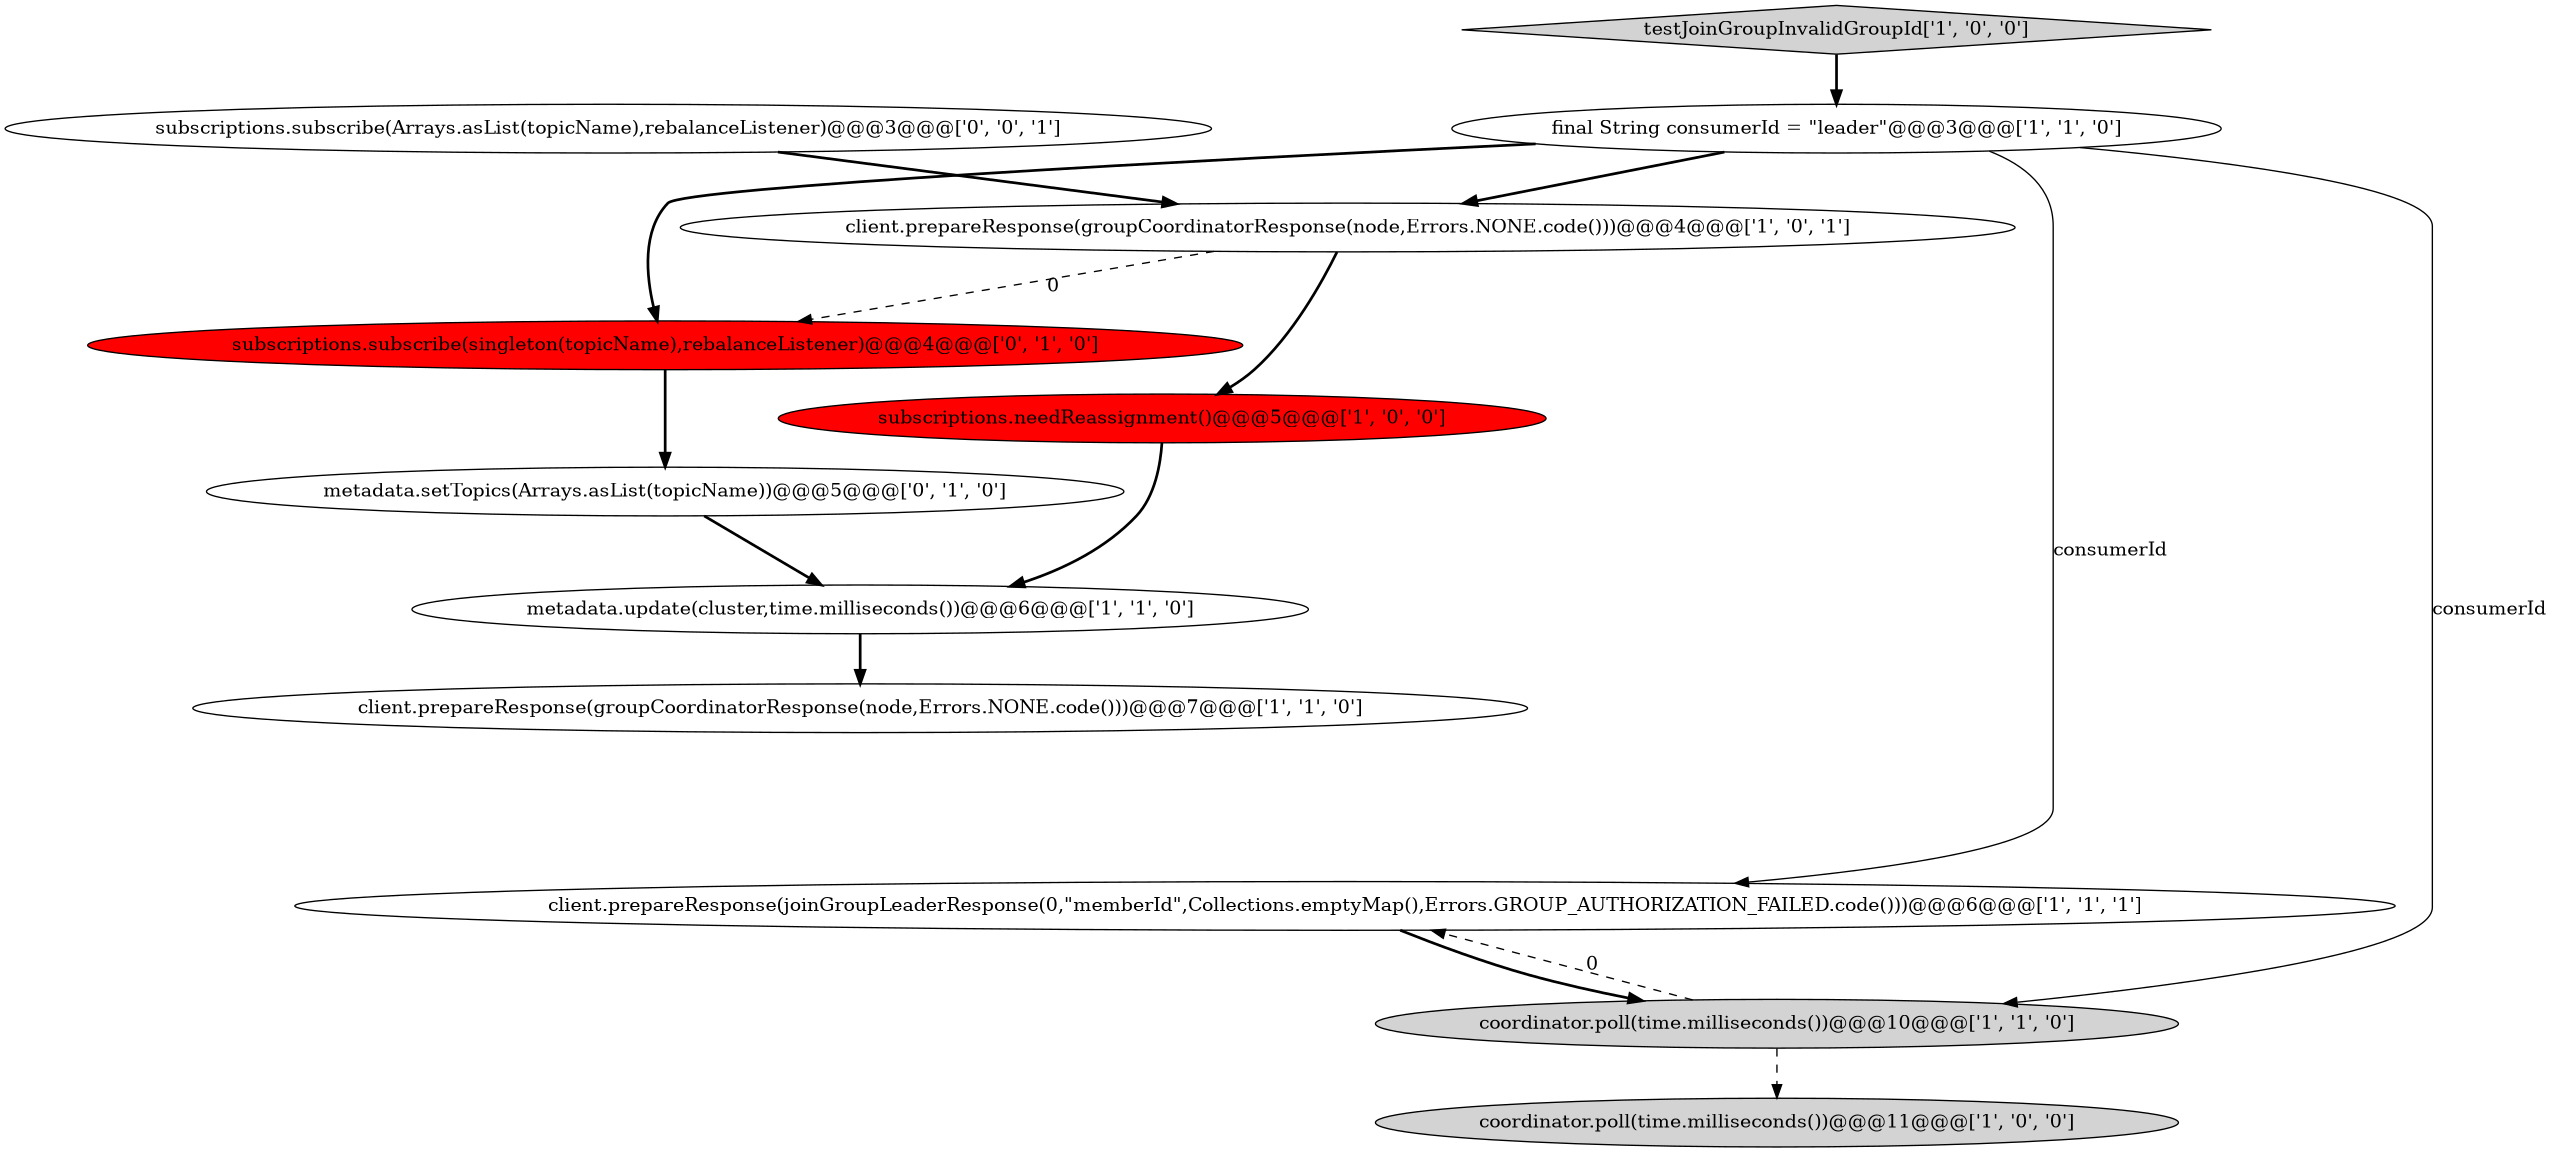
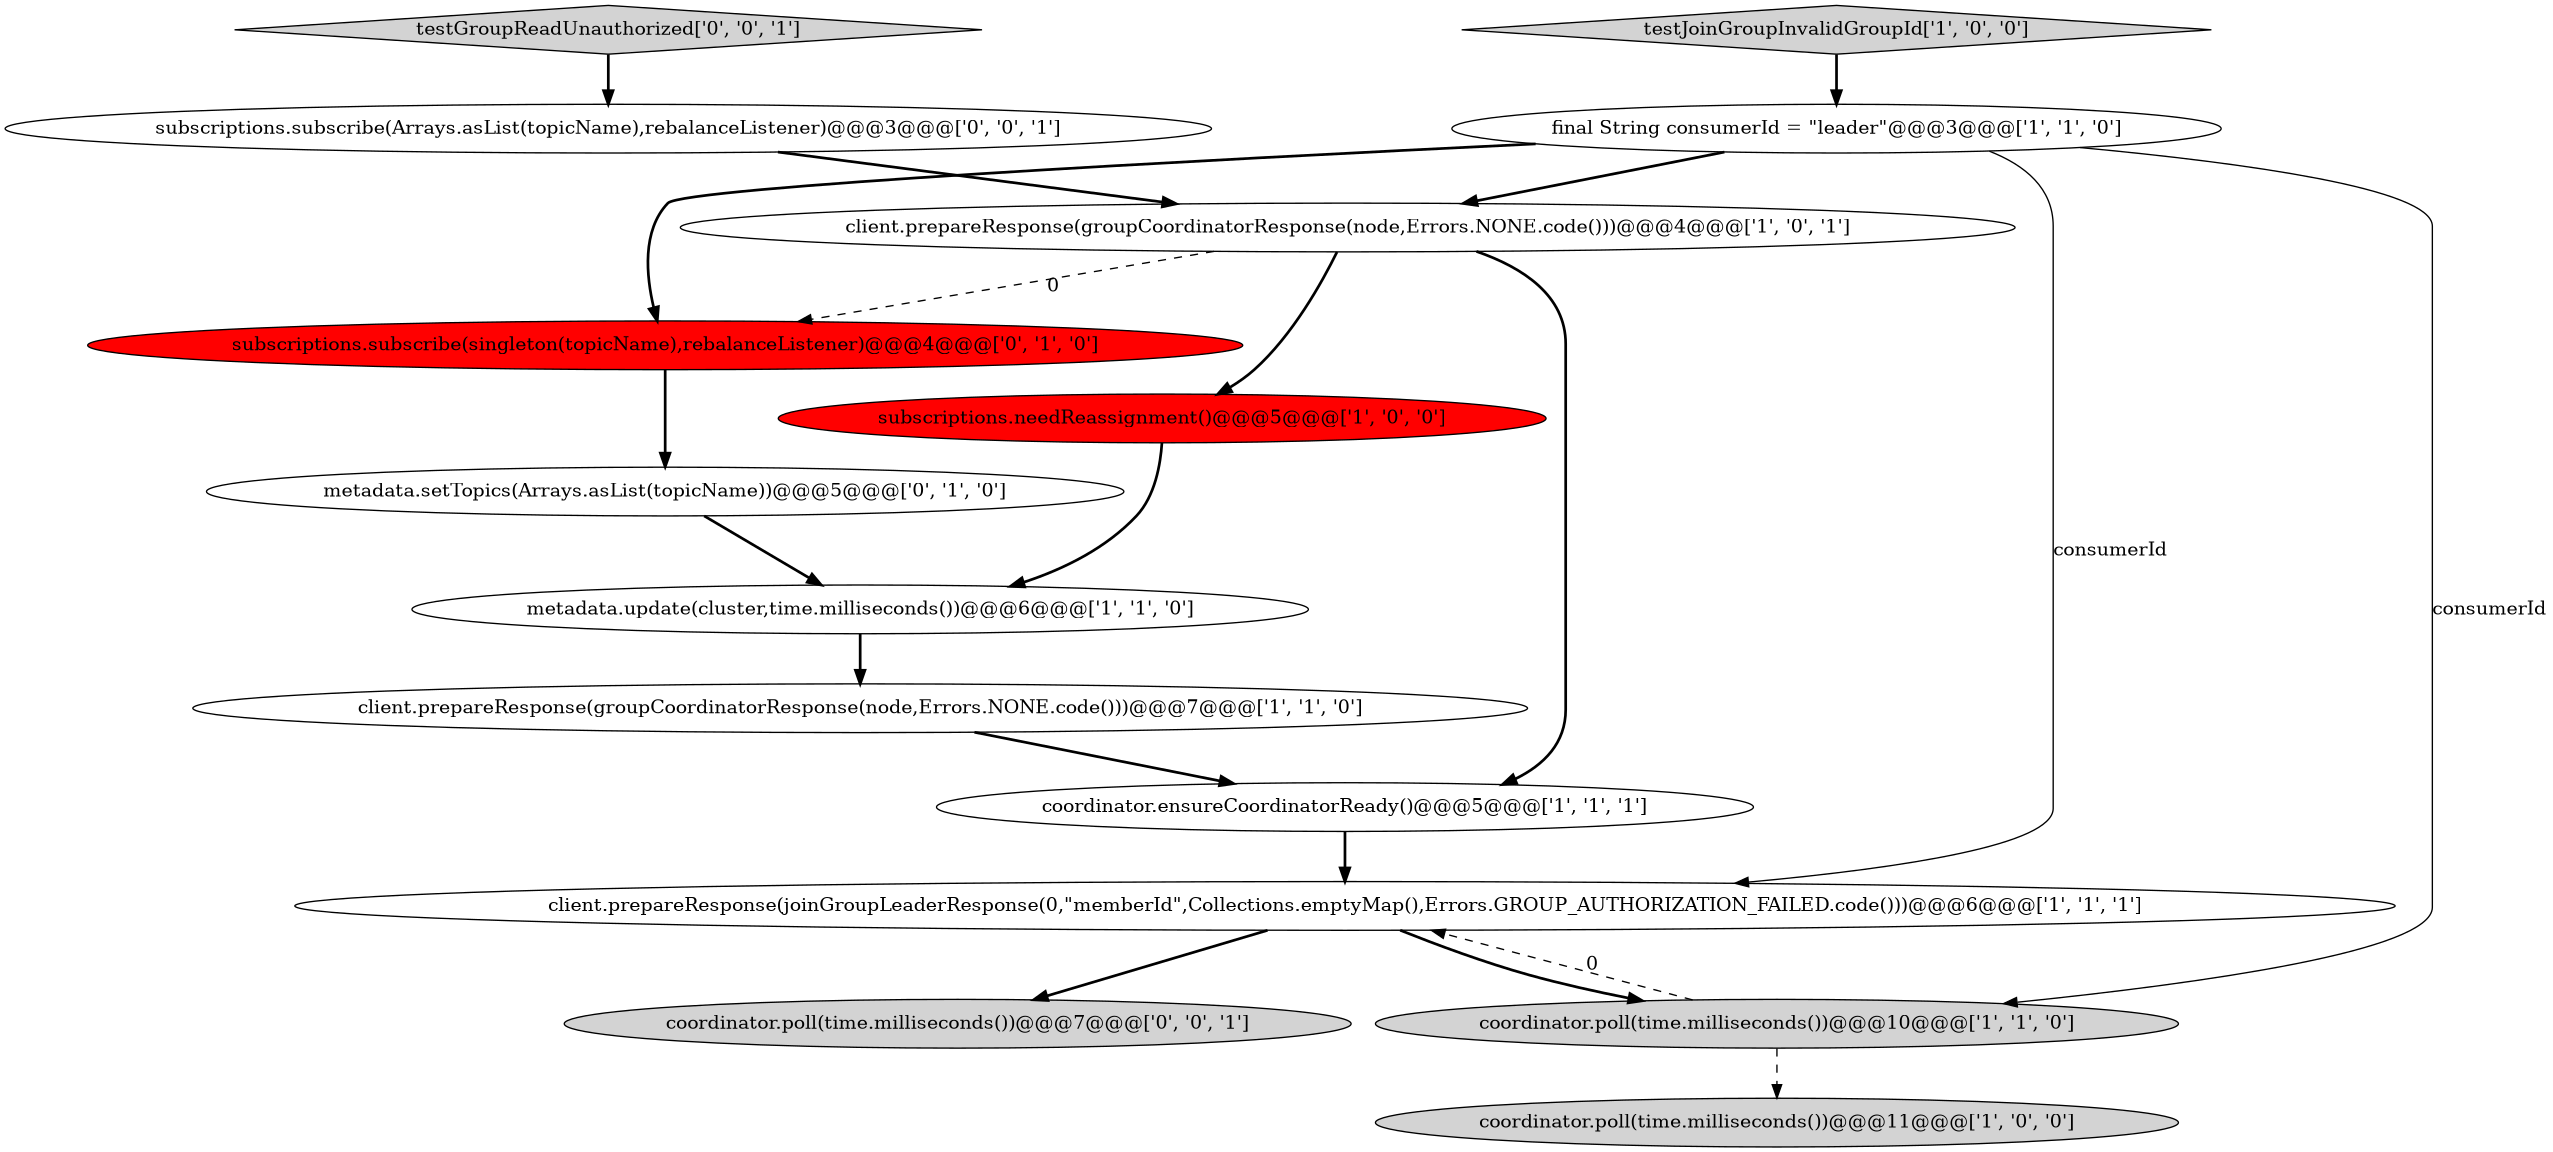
node "testGroupReadUnauthorized['0', '0', '1']": added
node "coordinator.ensureCoordinatorReady()@@@5@@@['1', '1', '1']": added
node "coordinator.poll(time.milliseconds())@@@7@@@['0', '0', '1']": added
